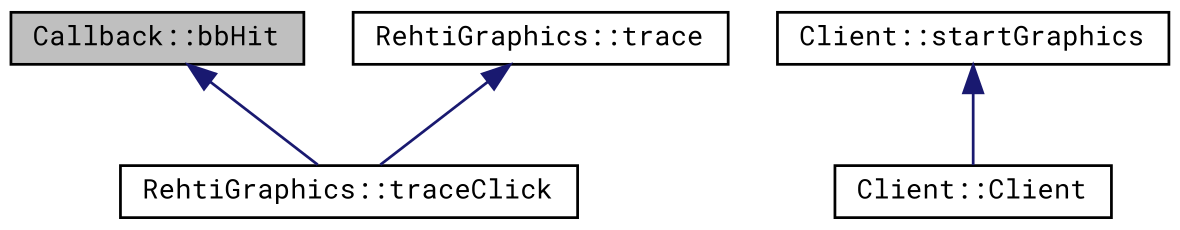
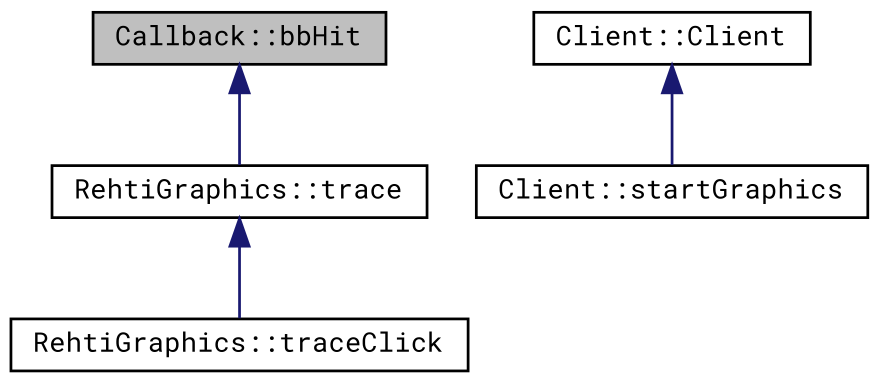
edge "RehtiGraphics::traceClick" -> "Callback::bbHit": now "RehtiGraphics::trace" -> "Callback::bbHit"
edge "Client::Client" -> "Client::startGraphics": reversed
